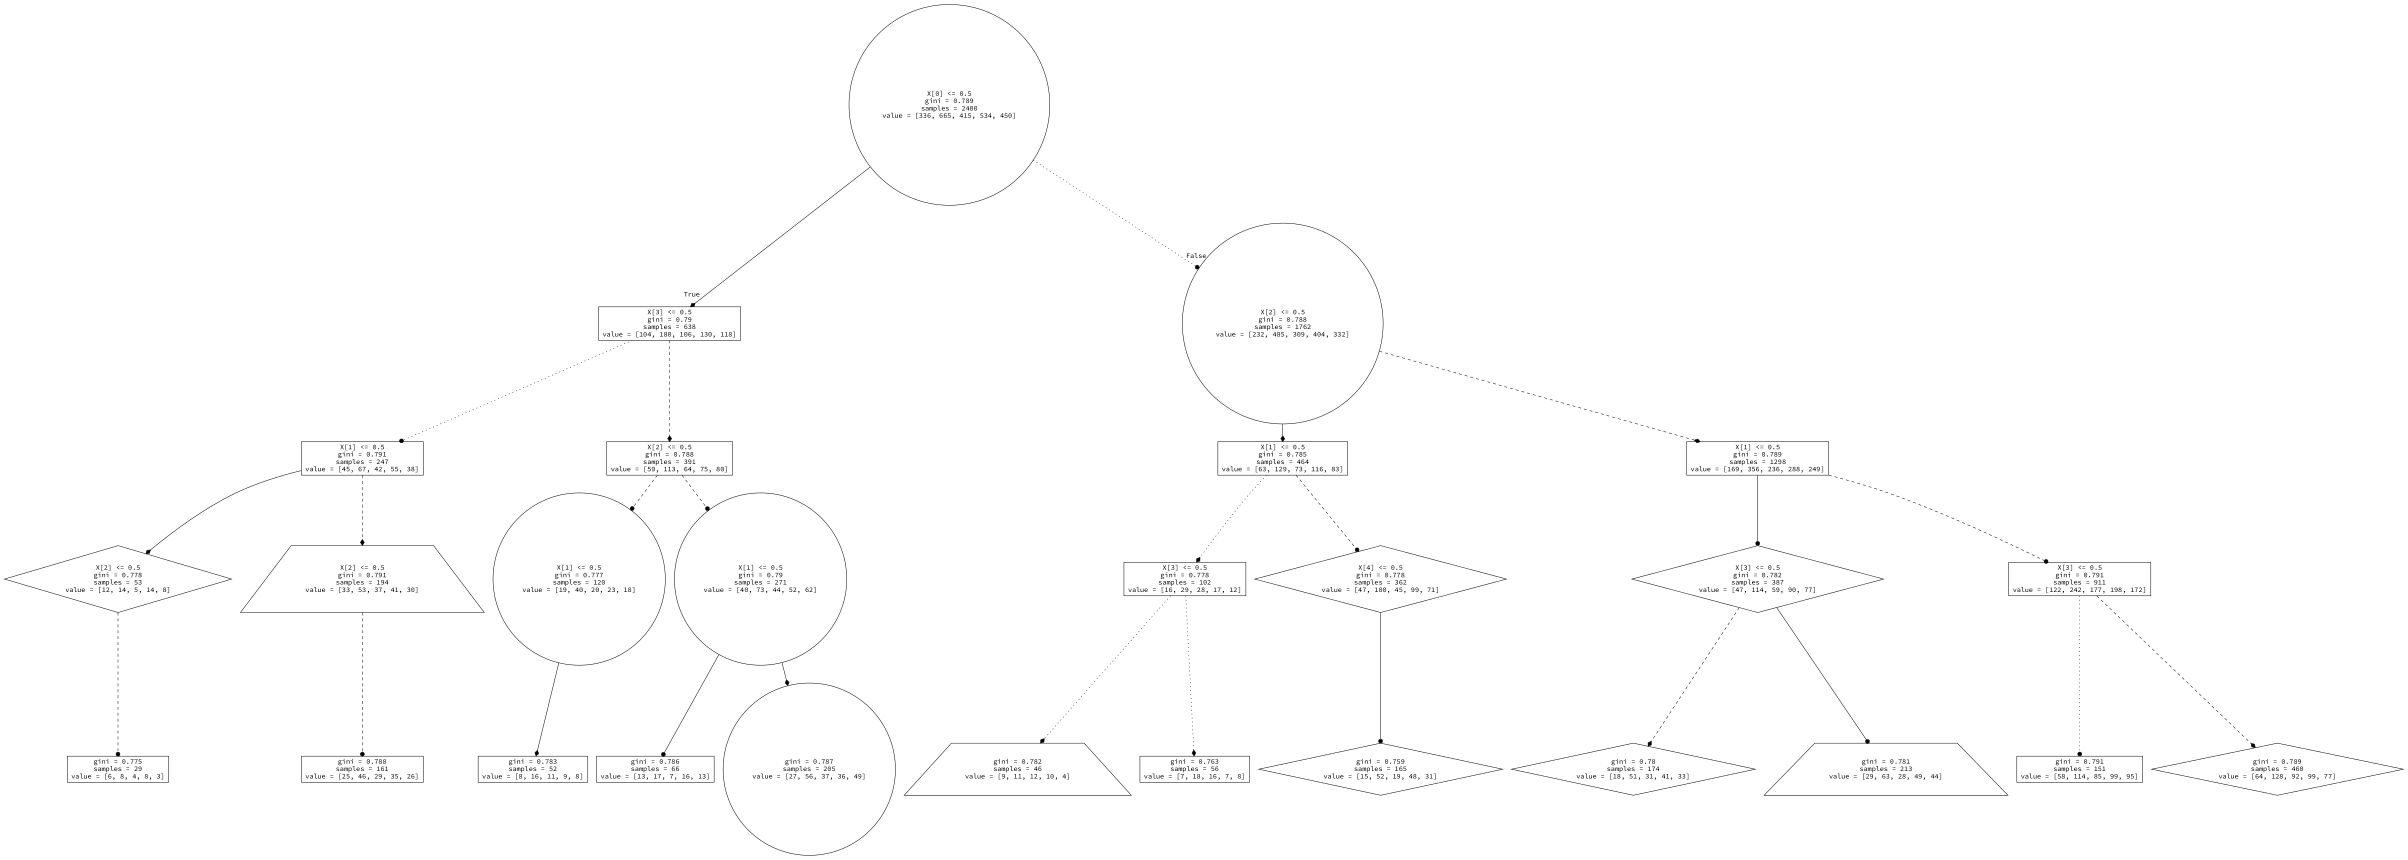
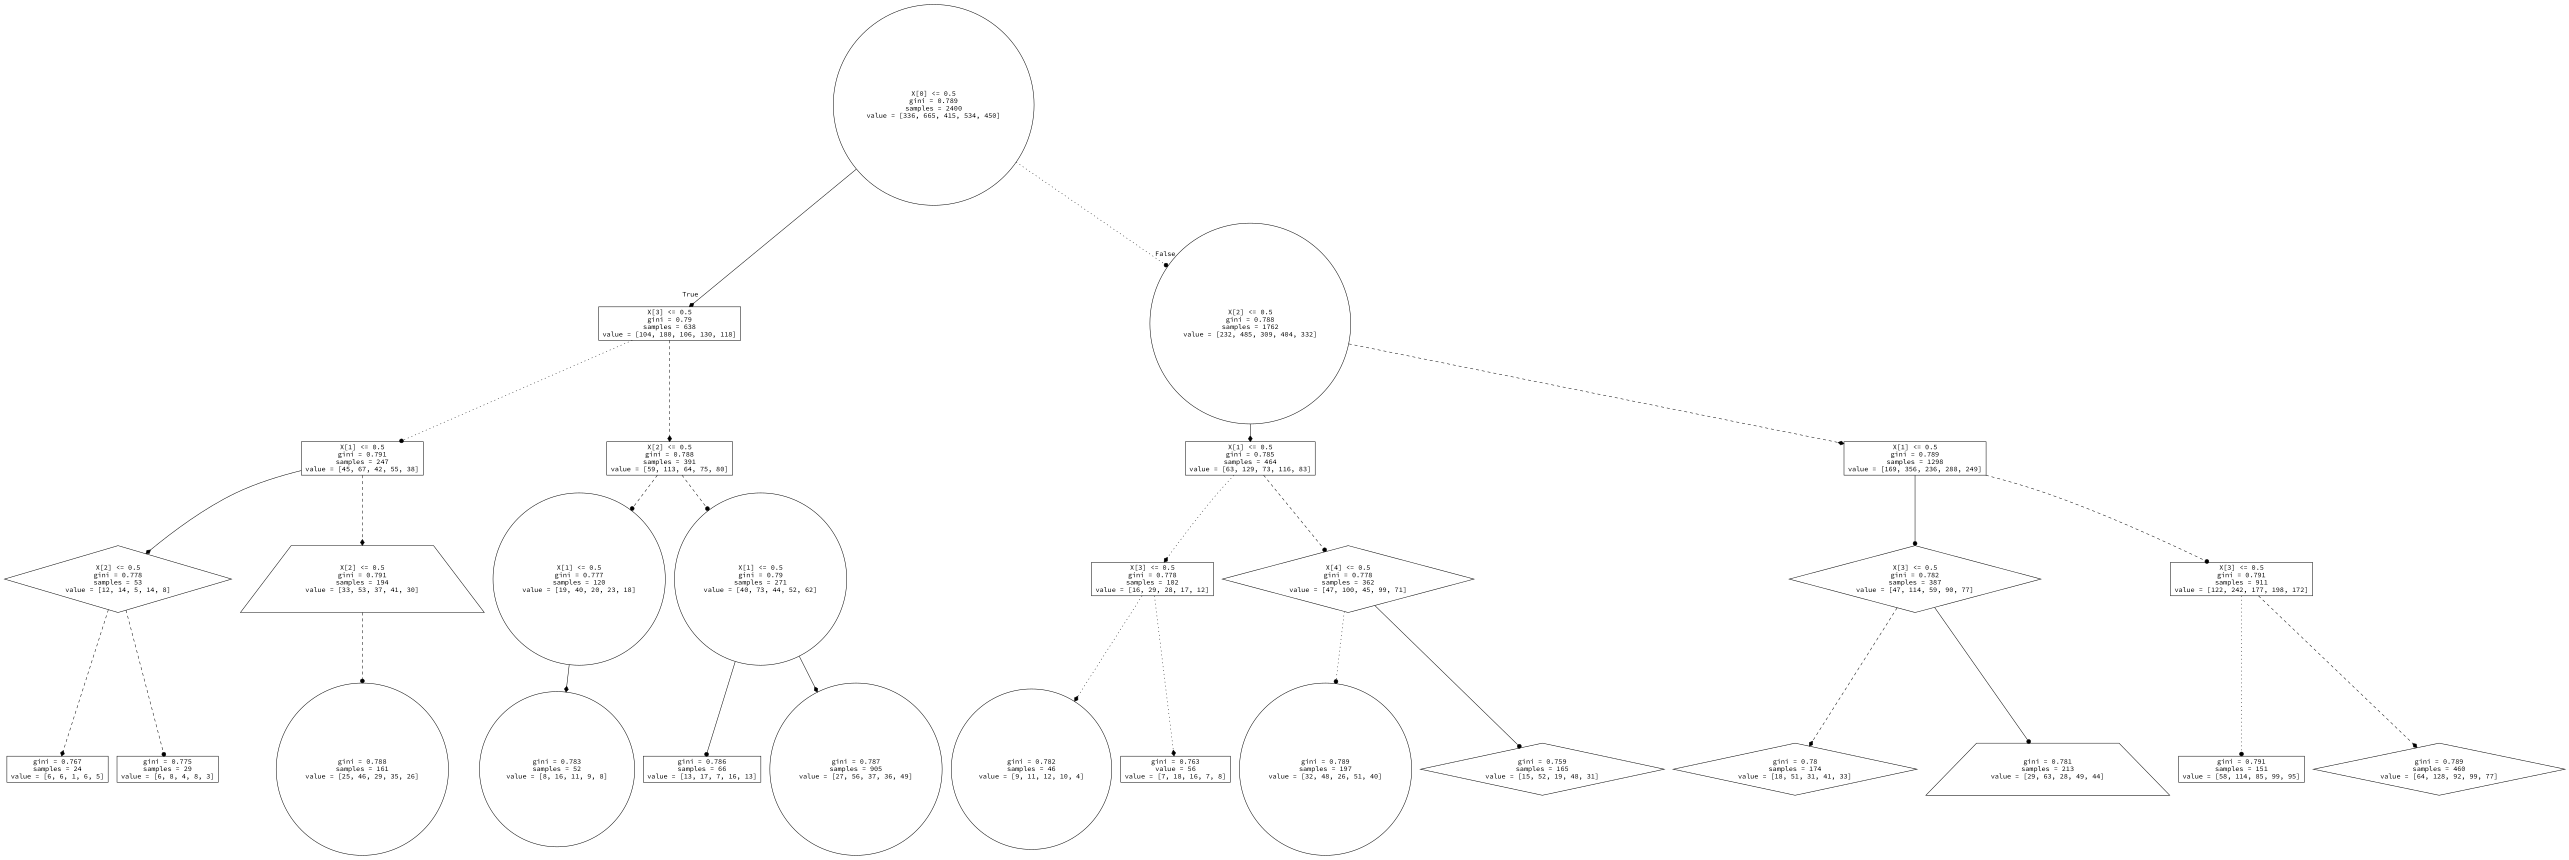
node "gini = 0.767 samples = 24 value = [6, 6, 1, 6, 5]": added
node "gini = 0.788 samples = 161 value = [25, 46, 29, 35, 26]": shape box -> circle
node "gini = 0.783 samples = 52 value = [8, 16, 11, 9, 8]": shape box -> circle
node "gini = 0.787 samples = 205 value = [27, 56, 37, 36, 49]": label "gini = 0.787 samples = 205 value = [27, 56, 37, 36, 49]" -> "gini = 0.787 samples = 905 value = [27, 56, 37, 36, 49]"
node "gini = 0.782 samples = 46 value = [9, 11, 12, 10, 4]": shape trapezium -> circle
node "gini = 0.763 samples = 56 value = [7, 18, 16, 7, 8]": label "gini = 0.763 samples = 56 value = [7, 18, 16, 7, 8]" -> "gini = 0.763 value = 56 value = [7, 18, 16, 7, 8]"
node "gini = 0.789 samples = 197 value = [32, 48, 26, 51, 40]": added
